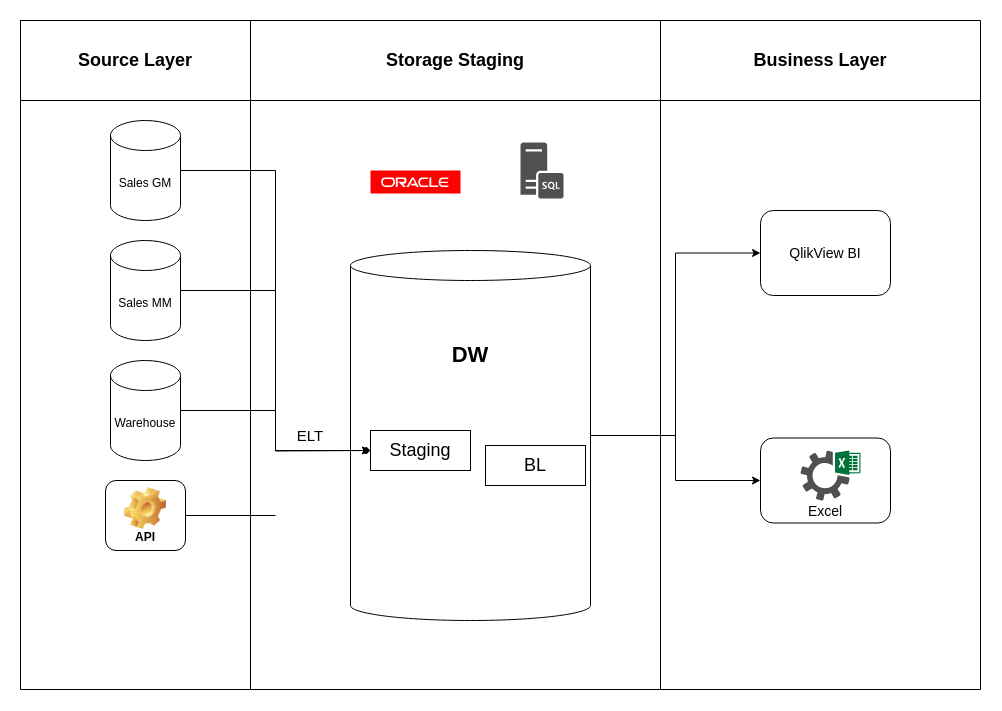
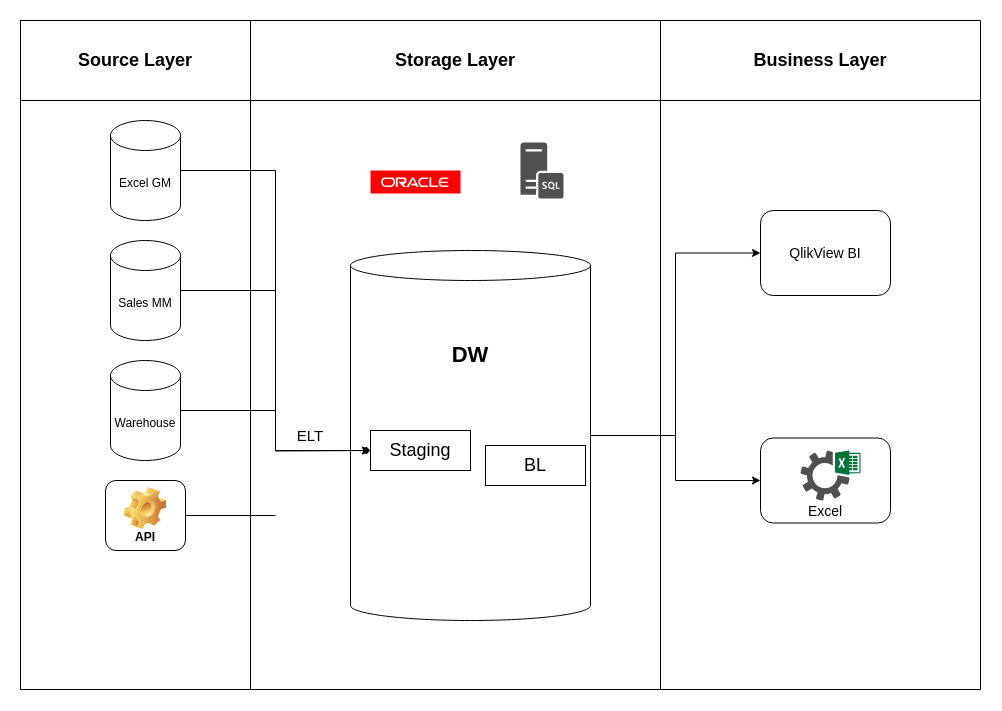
node "Storage Staging": label "Storage Staging" -> "Storage Layer"
node "Sales GM": label "Sales GM" -> "Excel GM"
